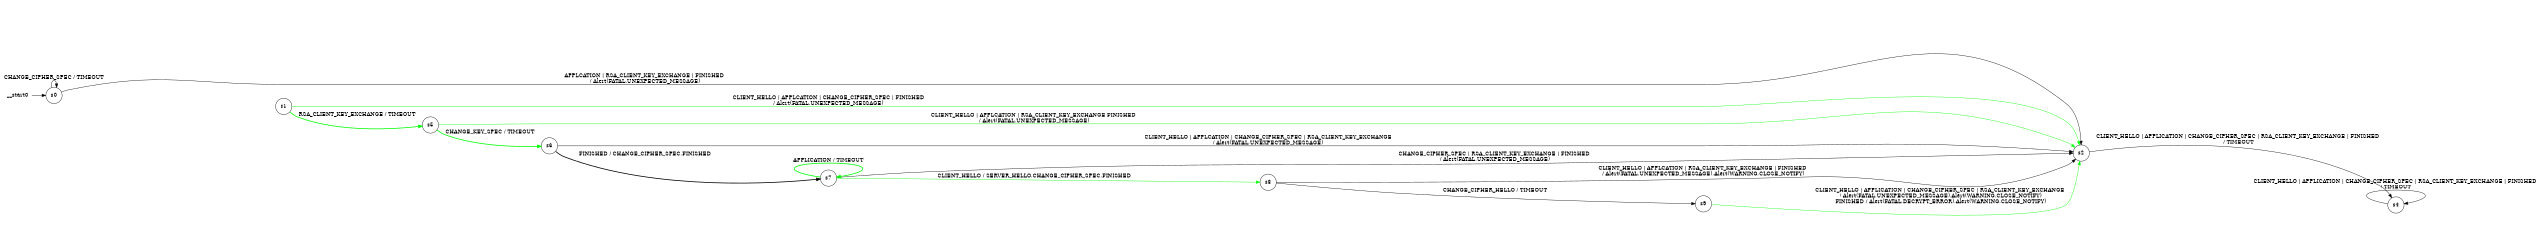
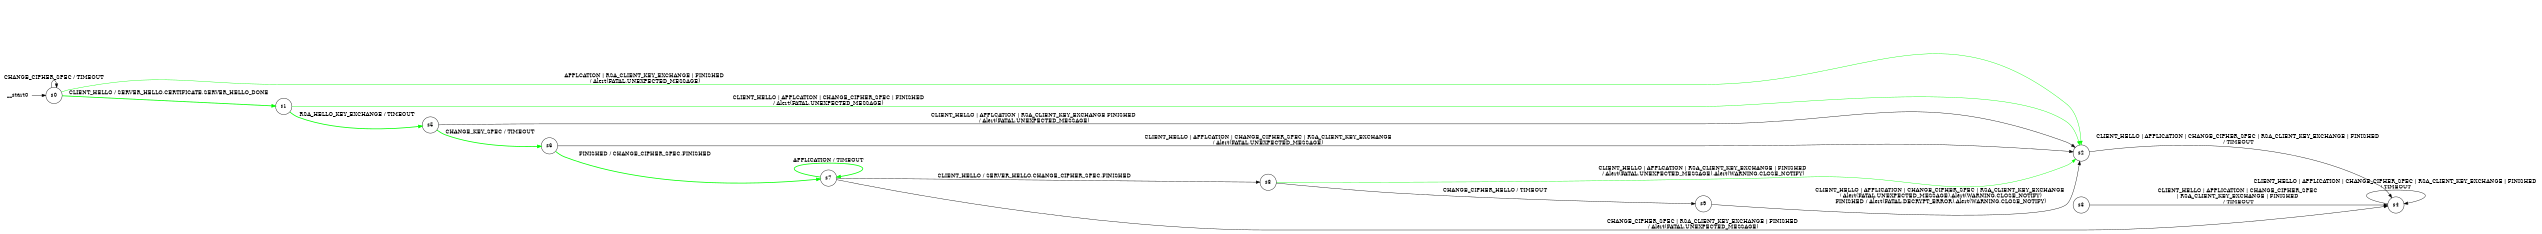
edge "s0" -> "s2": color black -> green
edge "s0" -> "s1": added, label "CLIENT_HELLO / SERVER_HELLO,CERTIFICATE,SERVER_HELLO_DONE"
edge "s1" -> "s5": label "RSA_CLIENT_KEY_EXCHANGE / TIMEOUT" -> "RSA_HELLO_KEY_EXCHANGE / TIMEOUT"
edge "s5" -> "s2": color green -> black
edge "s7" -> "s2": now "s7" -> "s4"
edge "s7" -> "s8": color green -> black
edge "s8" -> "s2": color black -> green
edge "s6" -> "s7": color black -> green
node "s3": added
edge "s9" -> "s2": color green -> black
